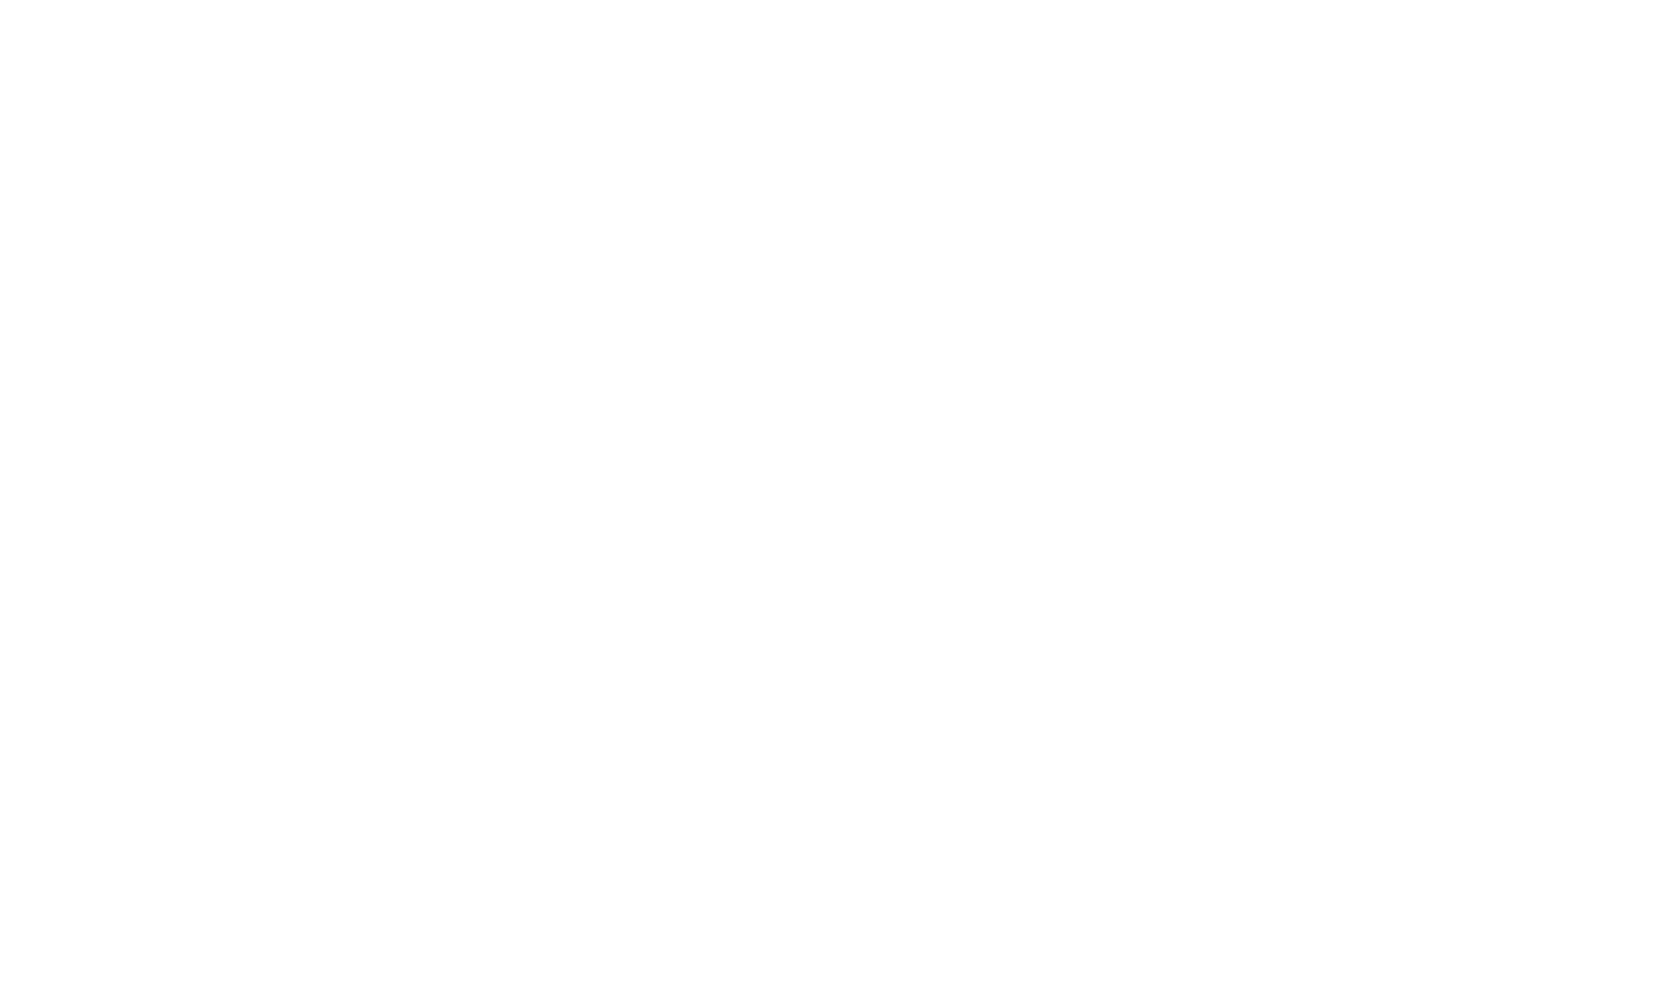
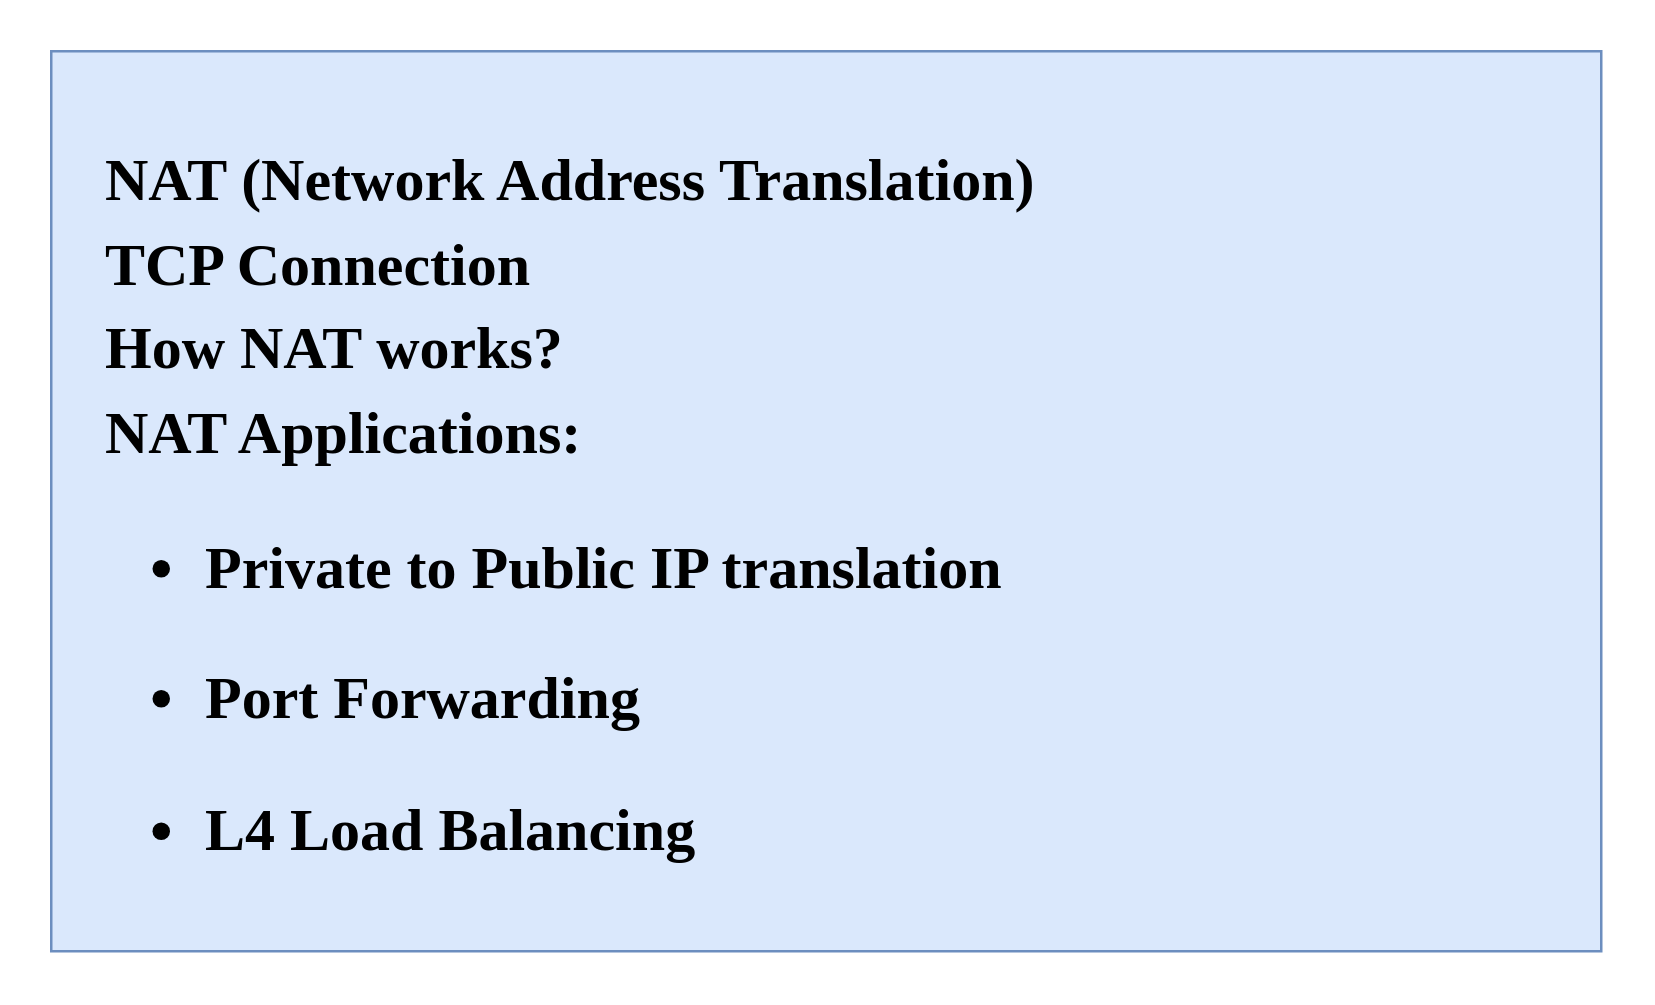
node "NAT (Network Address Translation) TCP Connection How NAT works? NAT Applications:Private to Public IP translation Port Forwarding L4 Load Balancing": added
